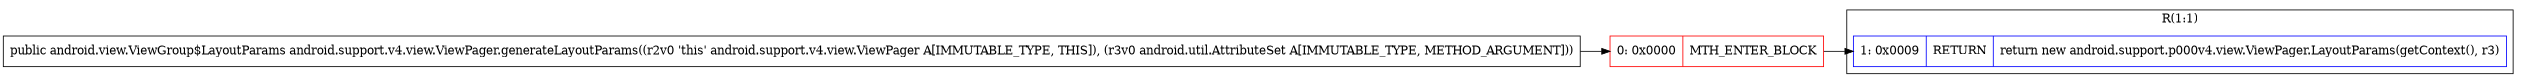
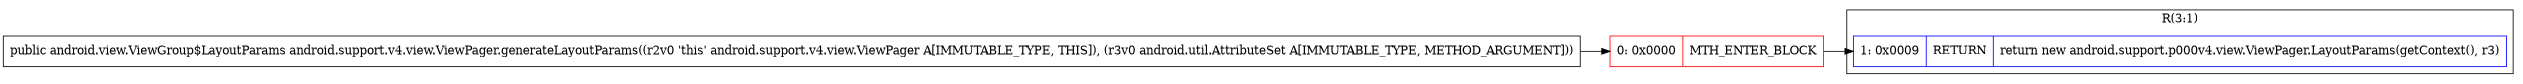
cluster "R(1:1)": label "R(1:1)" -> "R(3:1)"
